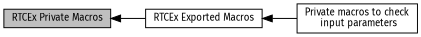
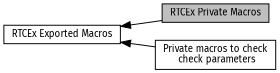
edge "RTCEx Exported Macros" -> "RTCEx Private Macros": reversed
node "Private macros to check input parameters": label "Private macros to check input parameters" -> "Private macros to check check parameters"
